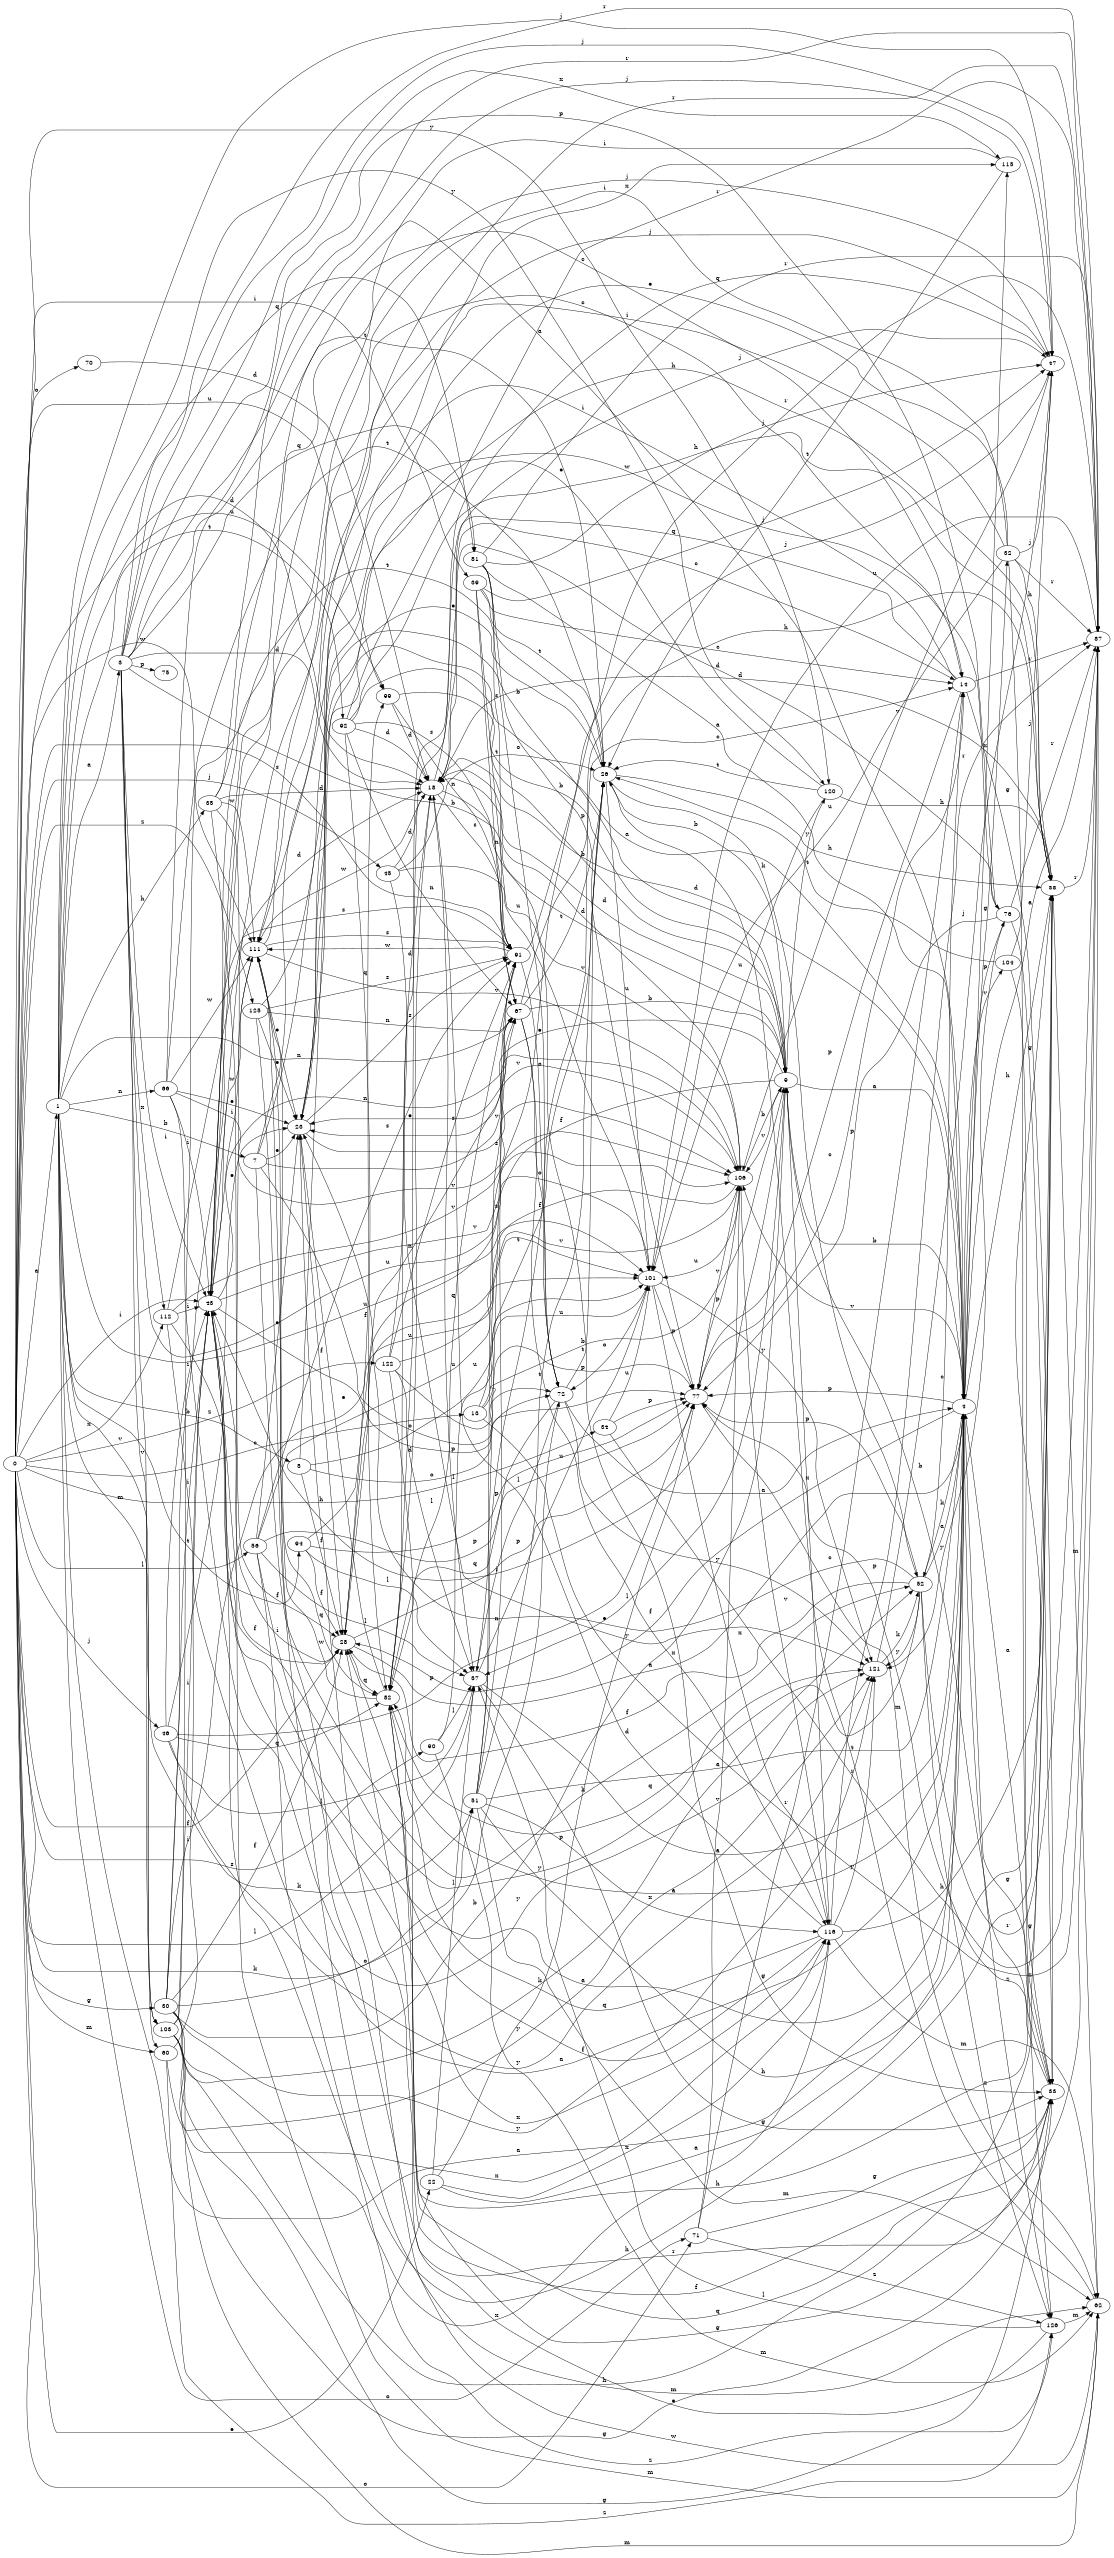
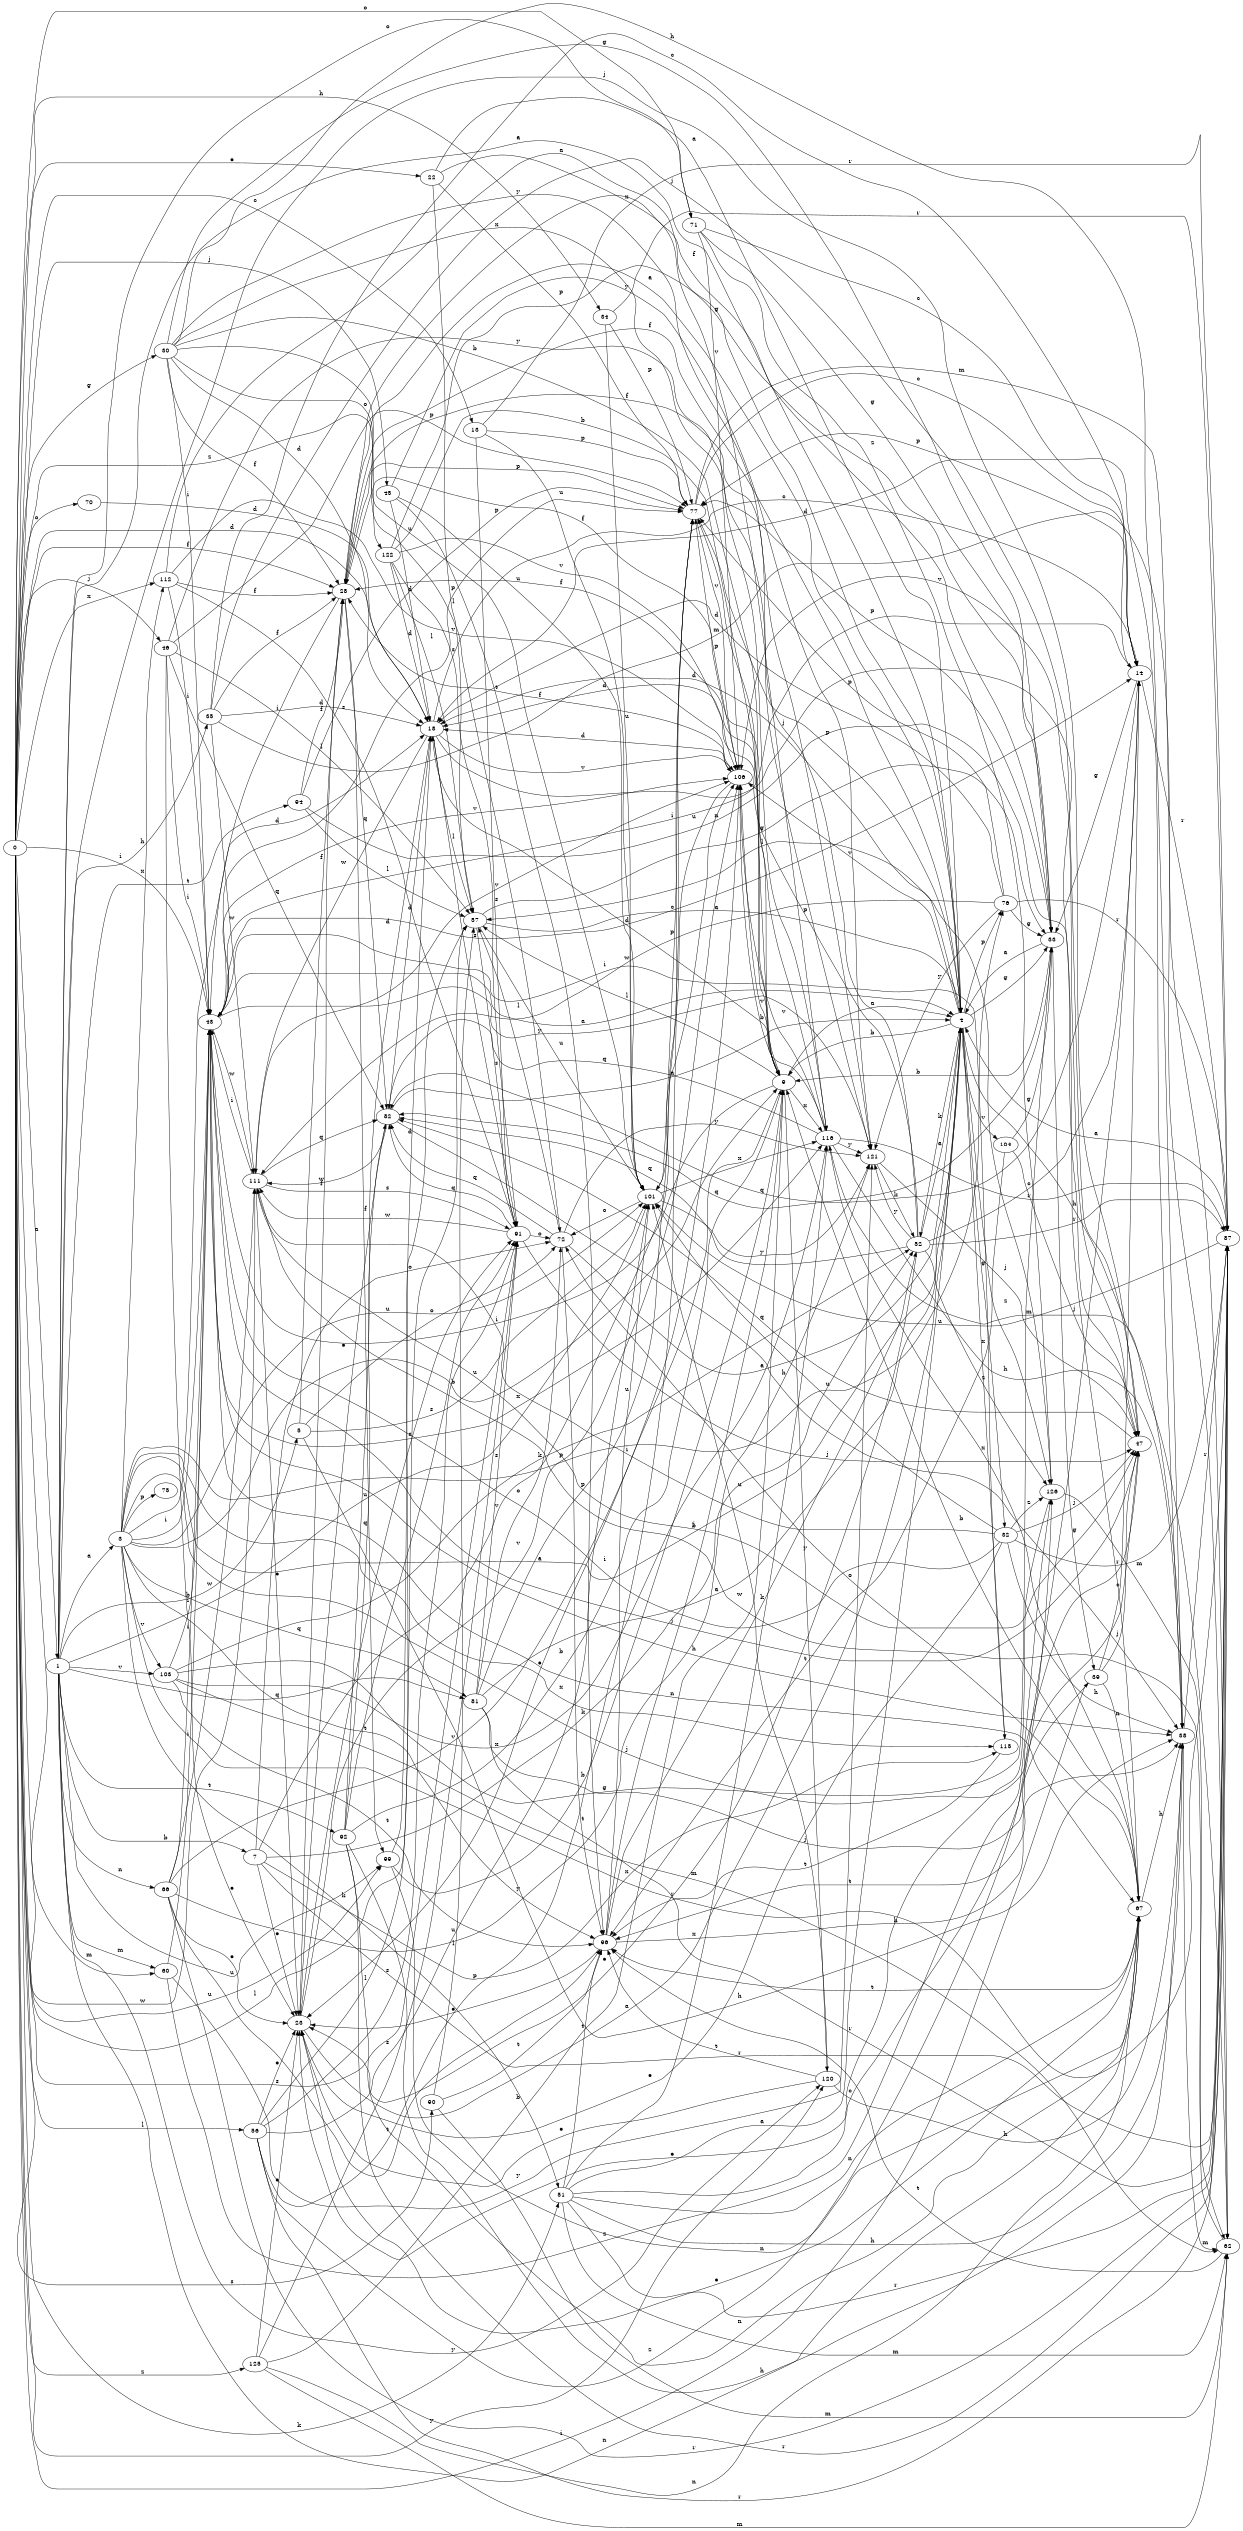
node "26": label "26" -> "96"
edge "39" -> "33": reversed
